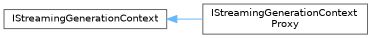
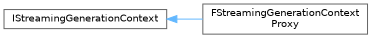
node "IStreamingGenerationContext Proxy": label "IStreamingGenerationContext Proxy" -> "FStreamingGenerationContext Proxy"
